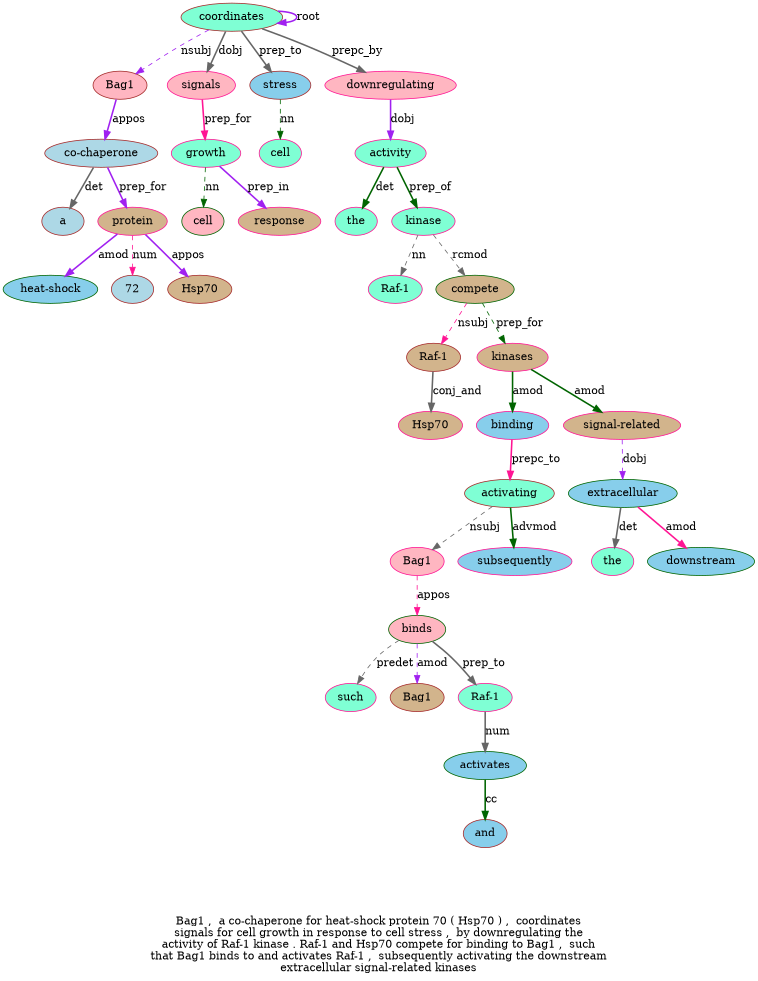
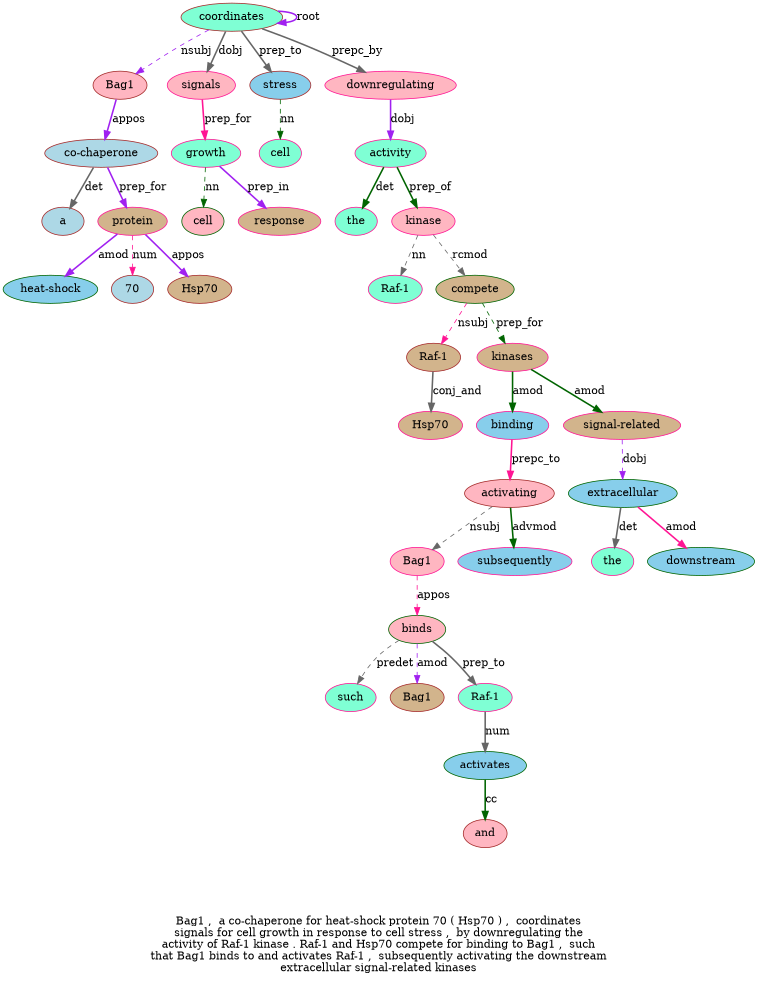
node "kinase": fillcolor aquamarine -> lightpink
node "72": label "72" -> "70"
node "activating": fillcolor aquamarine -> lightpink
node "and": fillcolor skyblue -> lightpink
